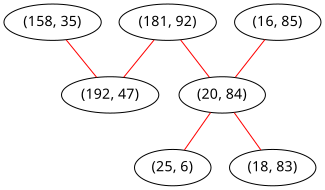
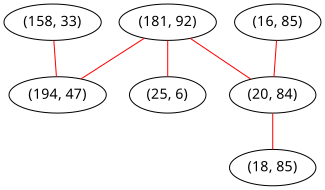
node "(158, 35)": label "(158, 35)" -> "(158, 33)"
node "(192, 47)": label "(192, 47)" -> "(194, 47)"
edge "(20, 84)" -- "(25, 6)": now "(181, 92)" -- "(25, 6)"
node "(18, 83)": label "(18, 83)" -> "(18, 85)"
